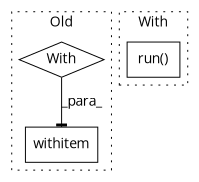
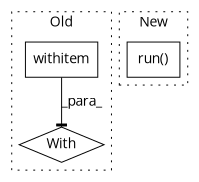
cluster "With": label "With" -> "New"
edge "With" -> "withitem": reversed
